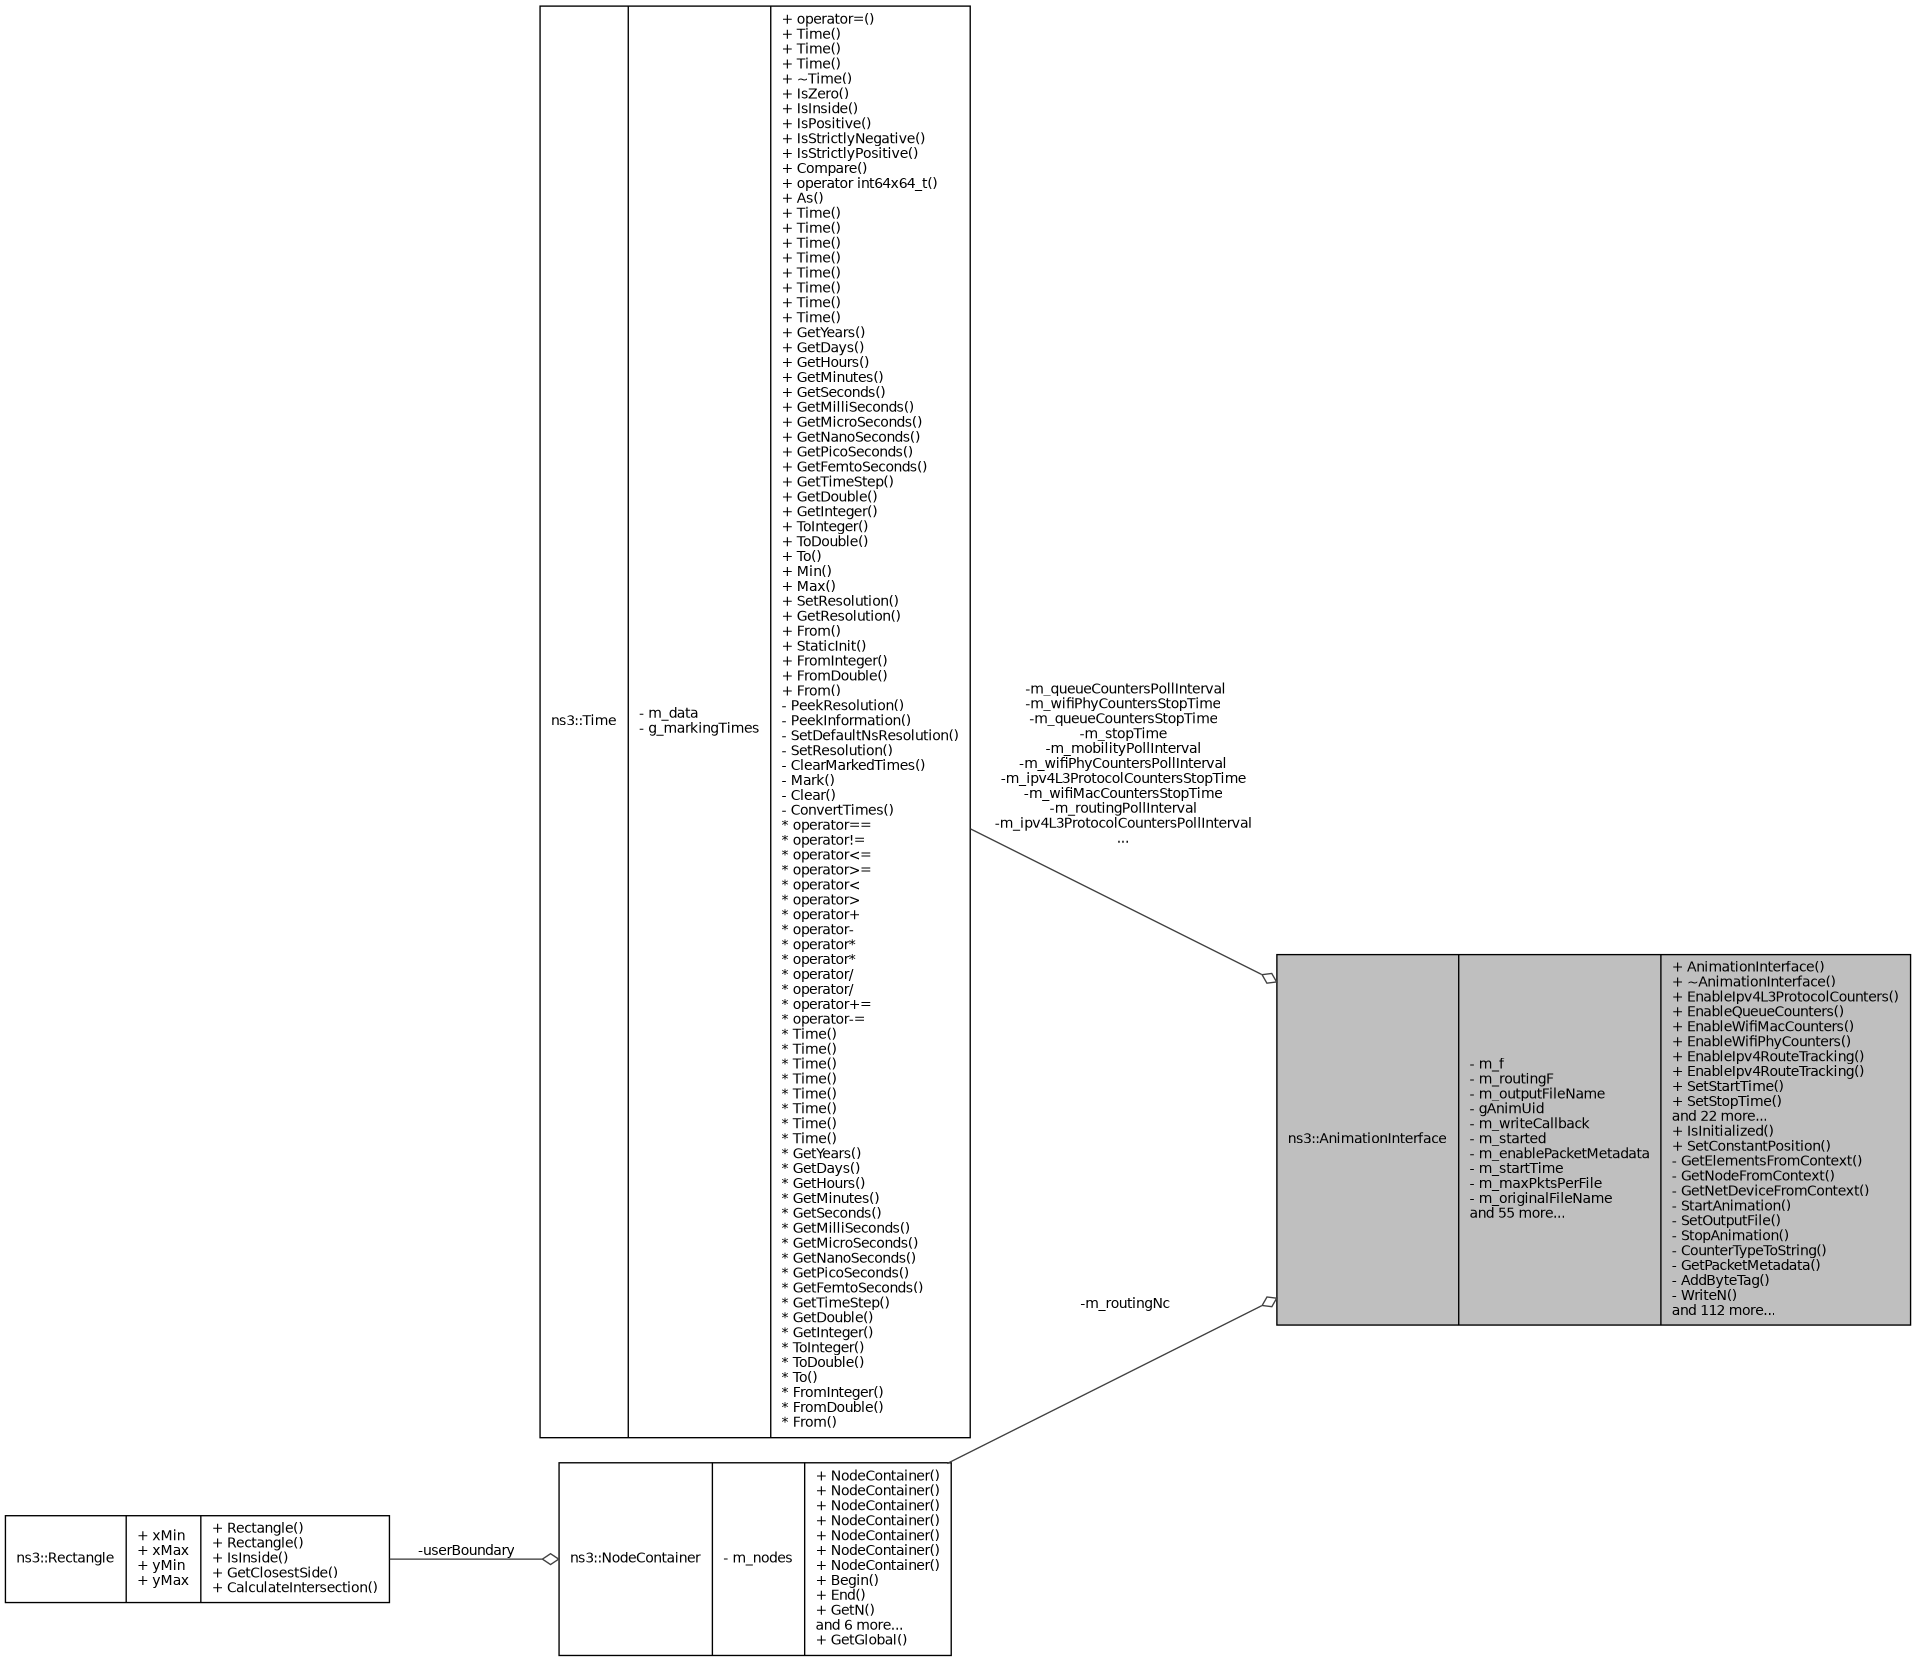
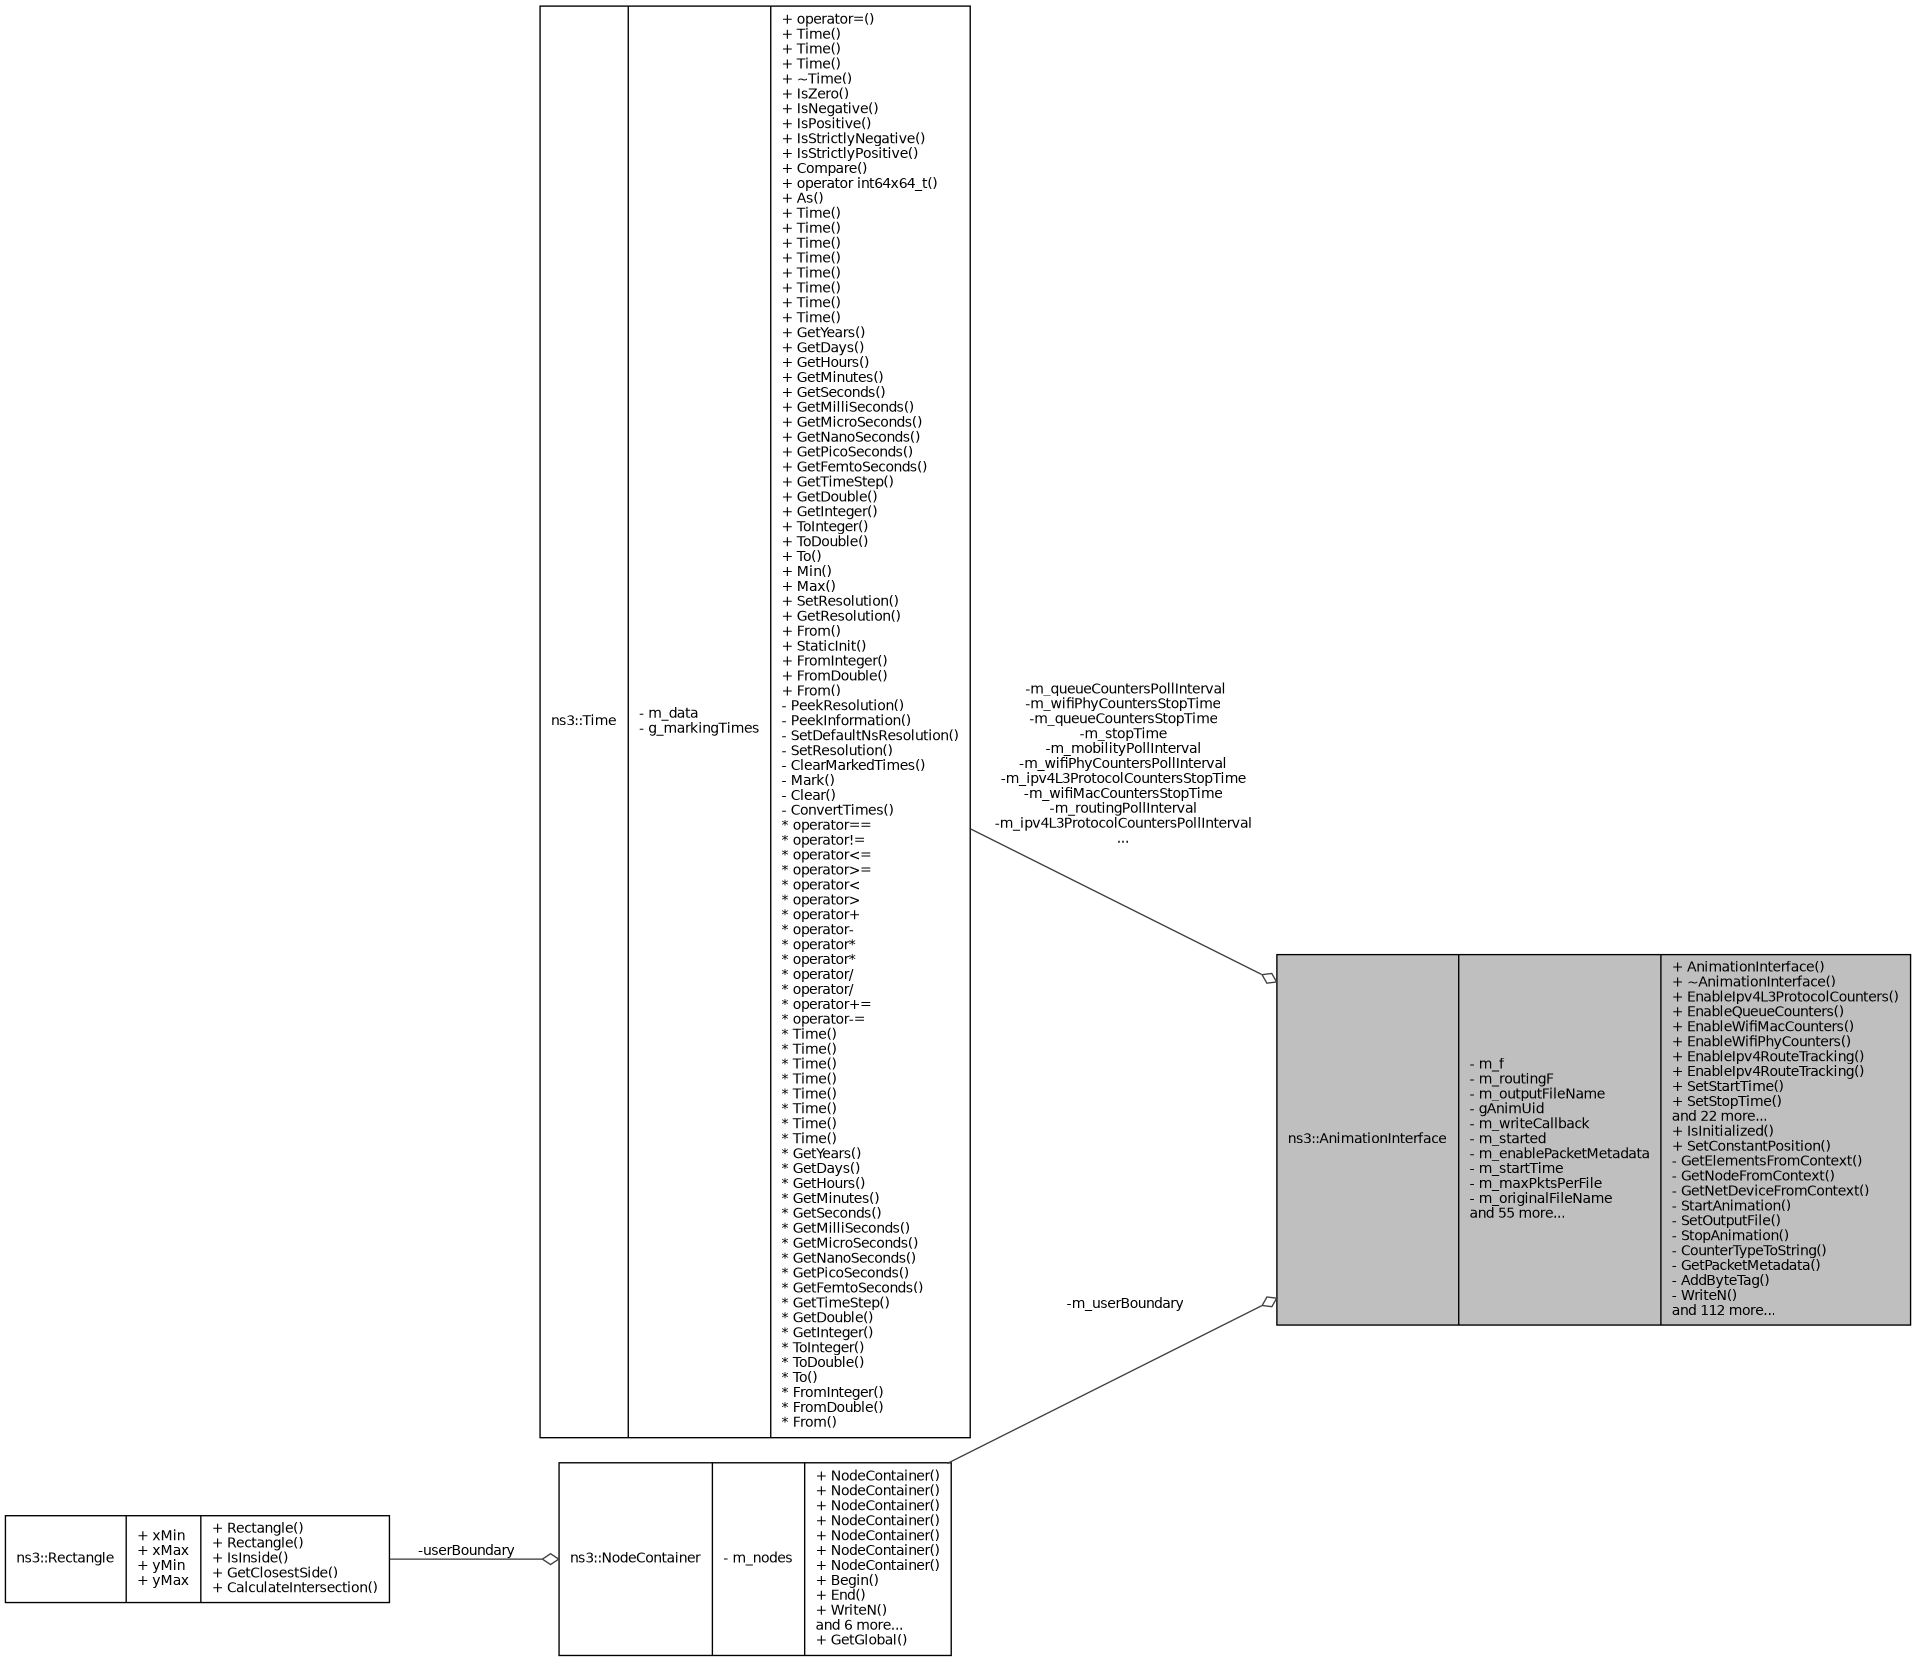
node "ns3::Time": text "+ IsInside()" -> "+ IsNegative()"
edge "ns3::NodeContainer" -> "ns3::AnimationInterface": label " -m_routingNc" -> " -m_userBoundary"
node "ns3::NodeContainer": text "+ GetN()" -> "+ WriteN()"
